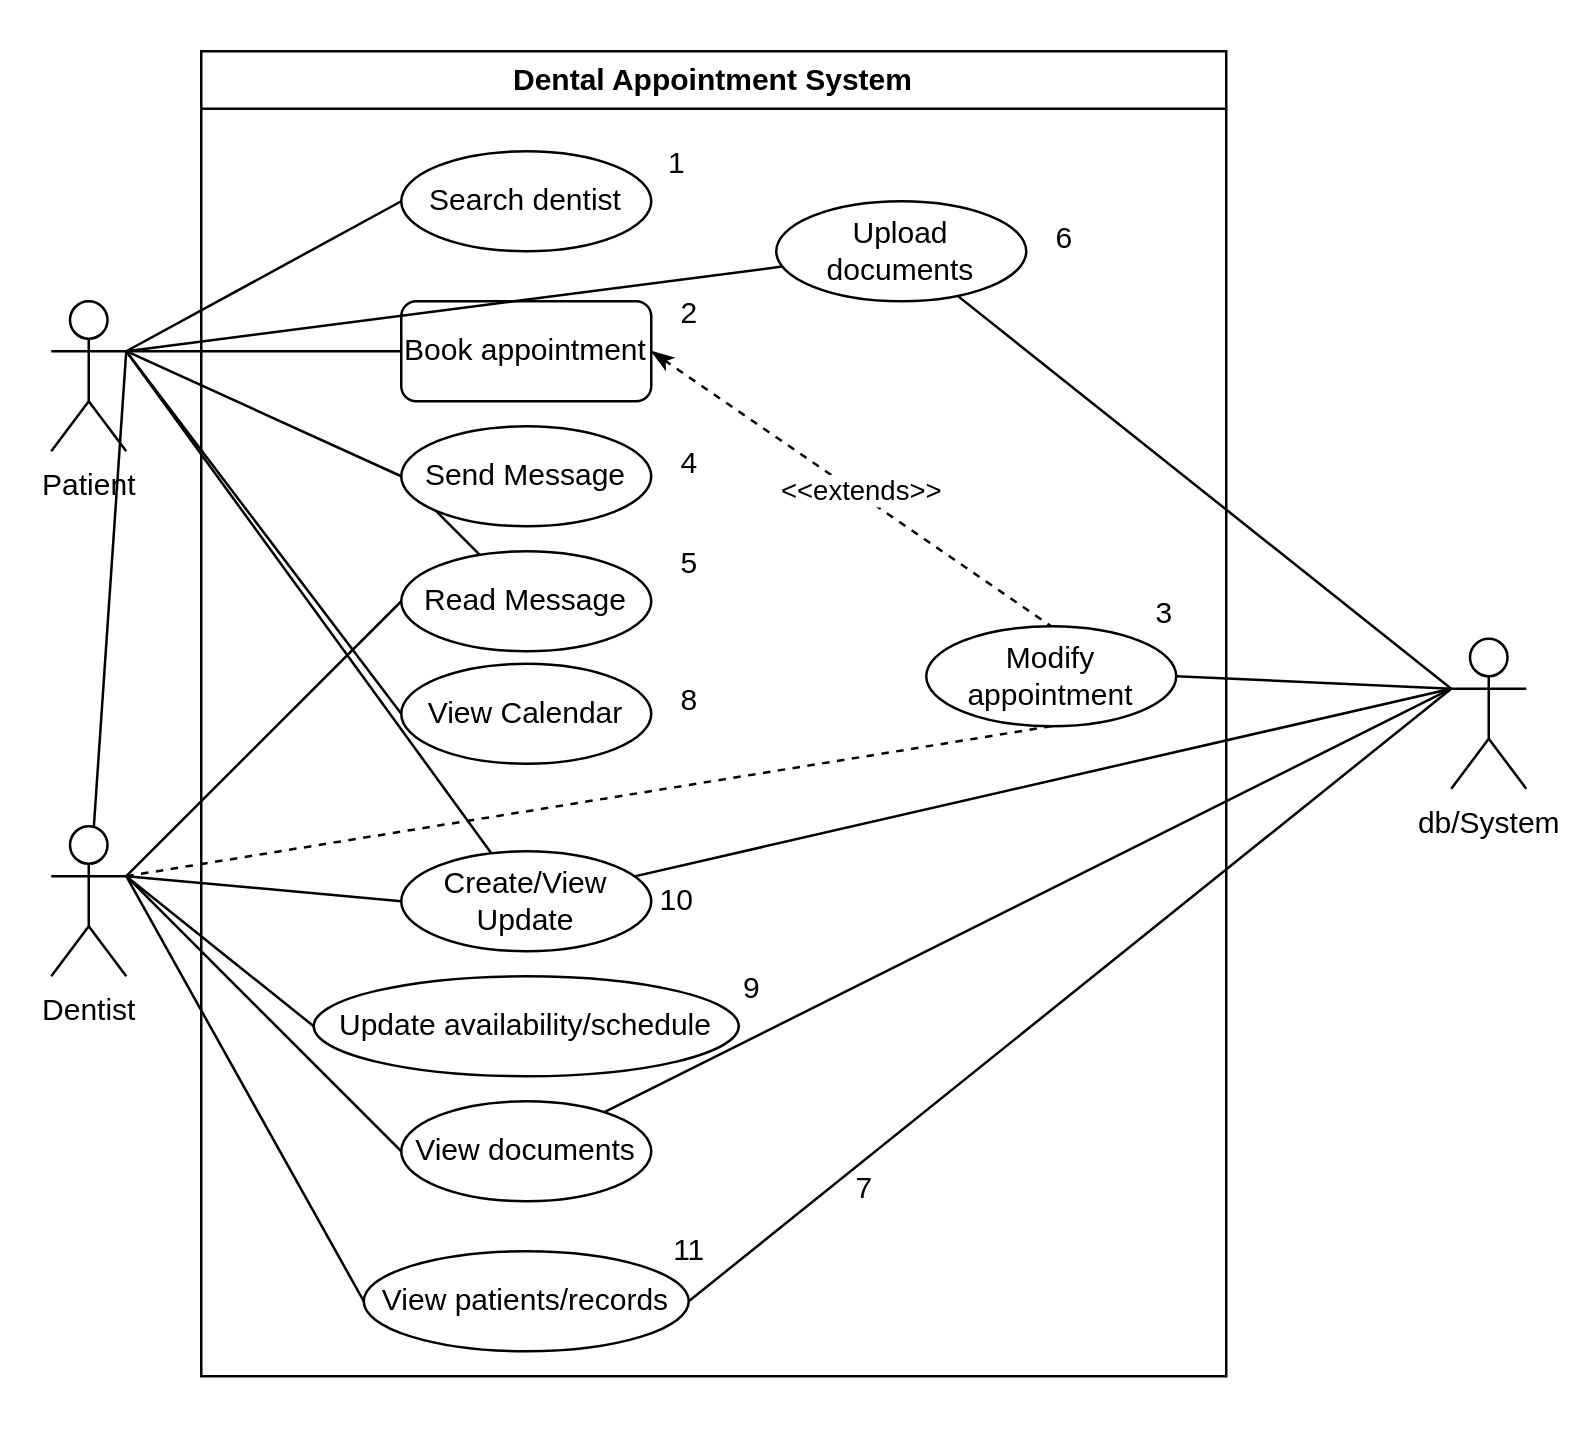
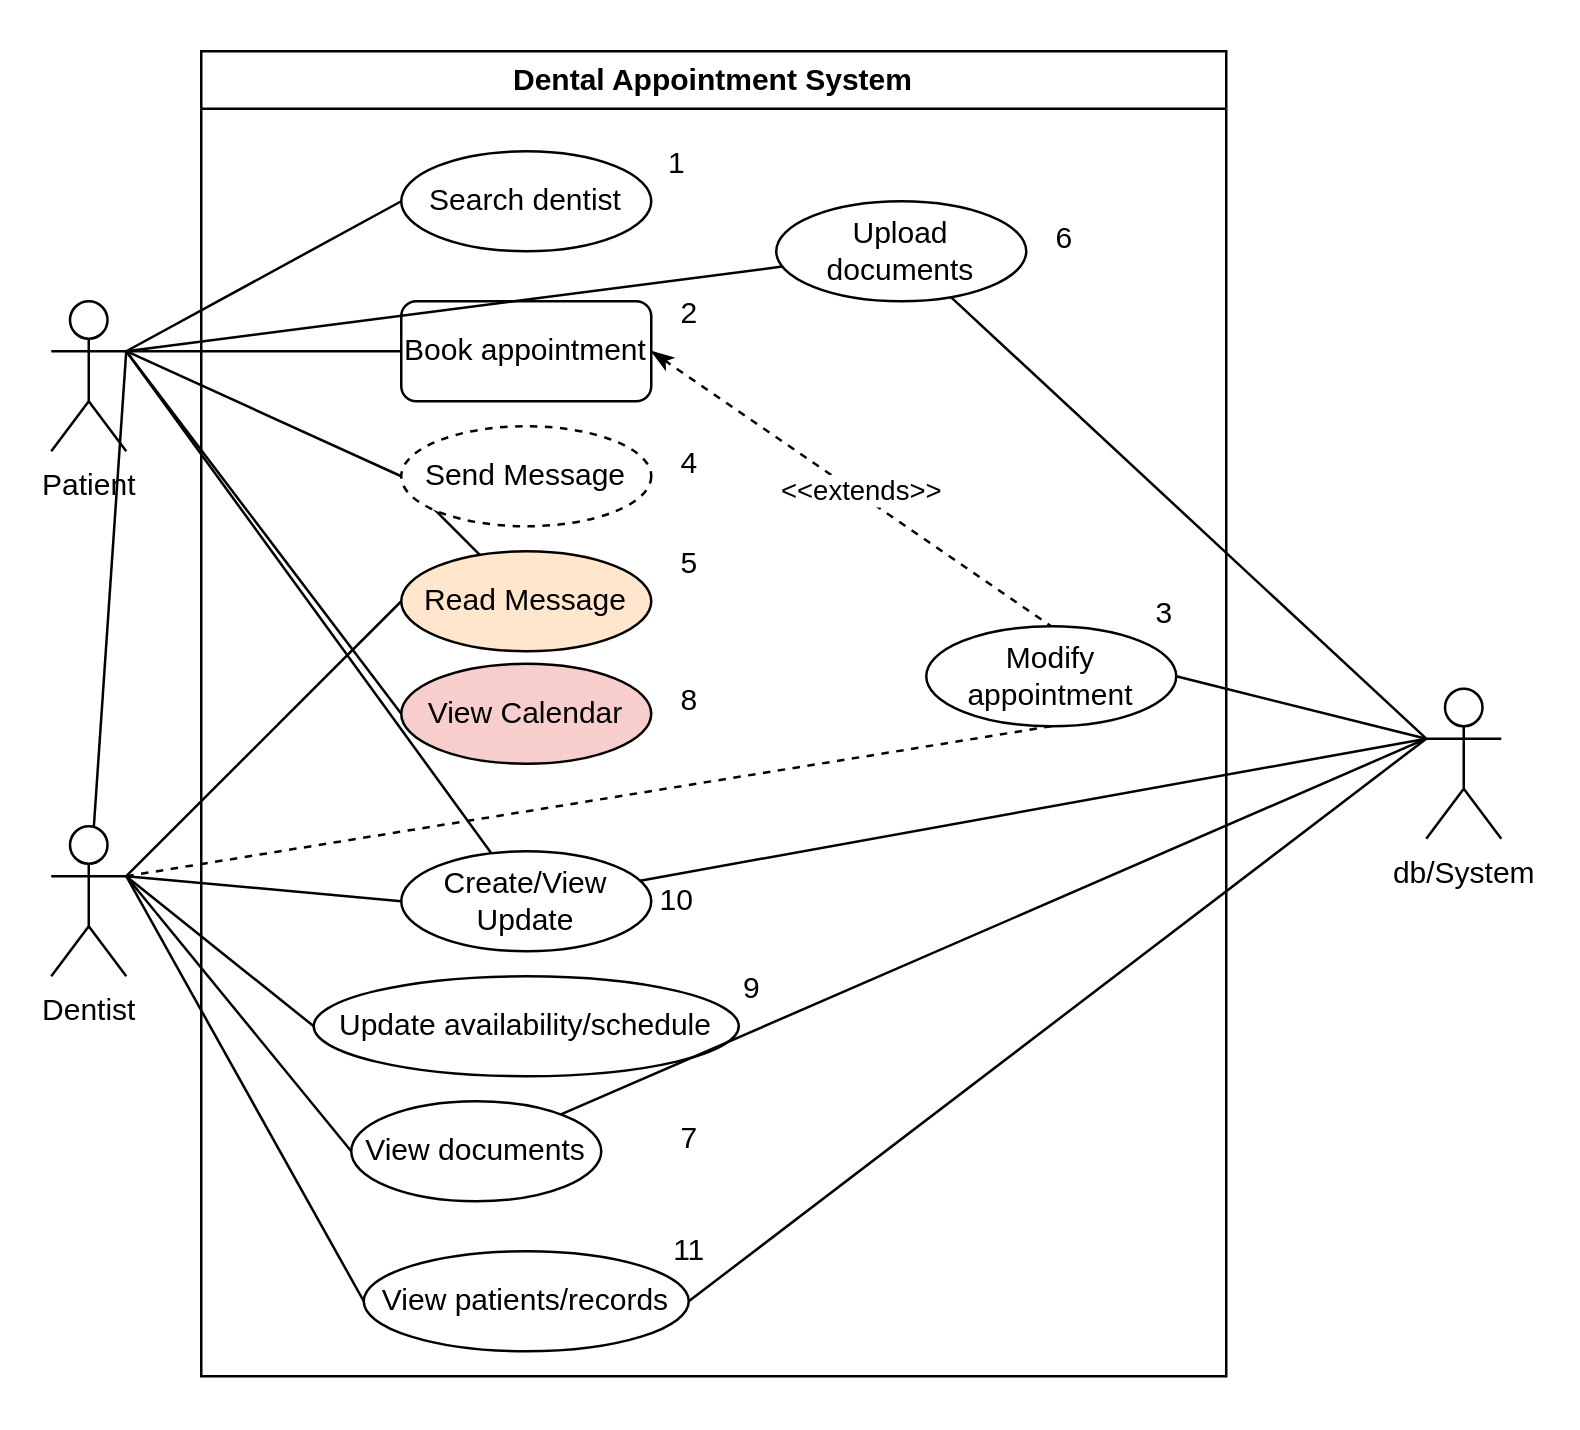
node "Send Message": style solid -> dashed
node "Read Message": fillcolor #ffffff -> #ffe6cc
node "View Calendar": fillcolor #ffffff -> #f8cecc
node "db/System": moved (1489, 714) -> (1464, 764)
node "View documents": moved (526, 1151) -> (476, 1151)
node "7": moved (864, 1189) -> (689, 1139)
